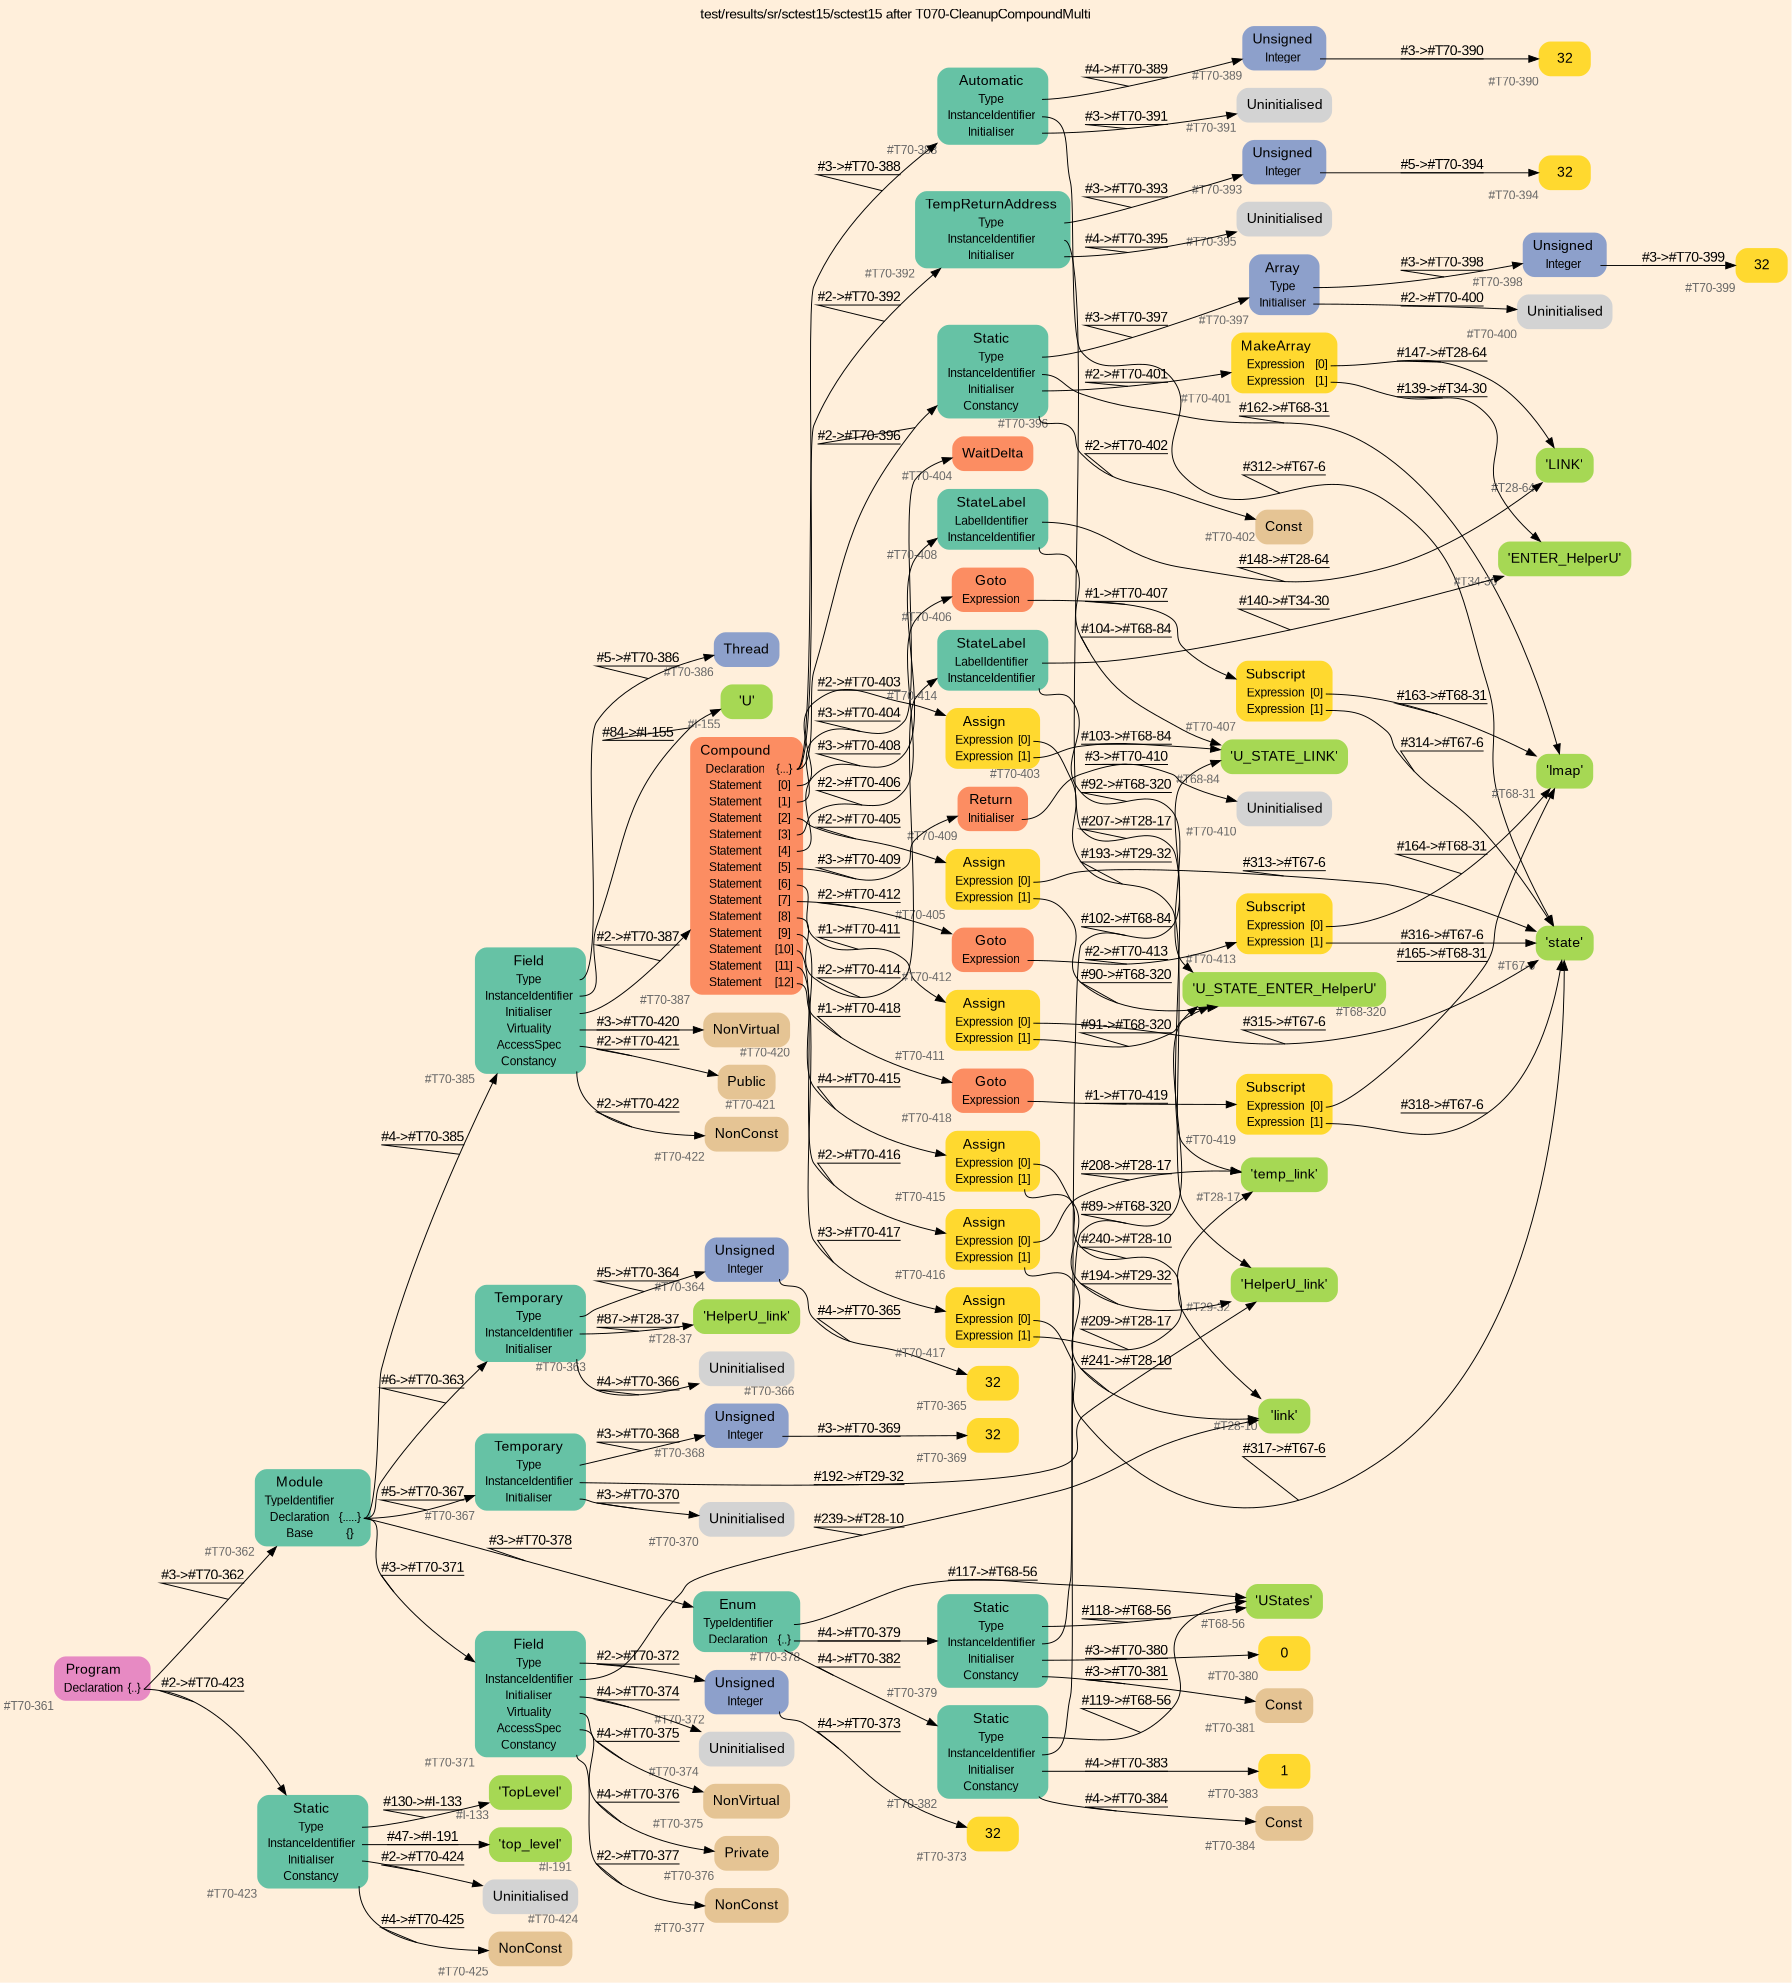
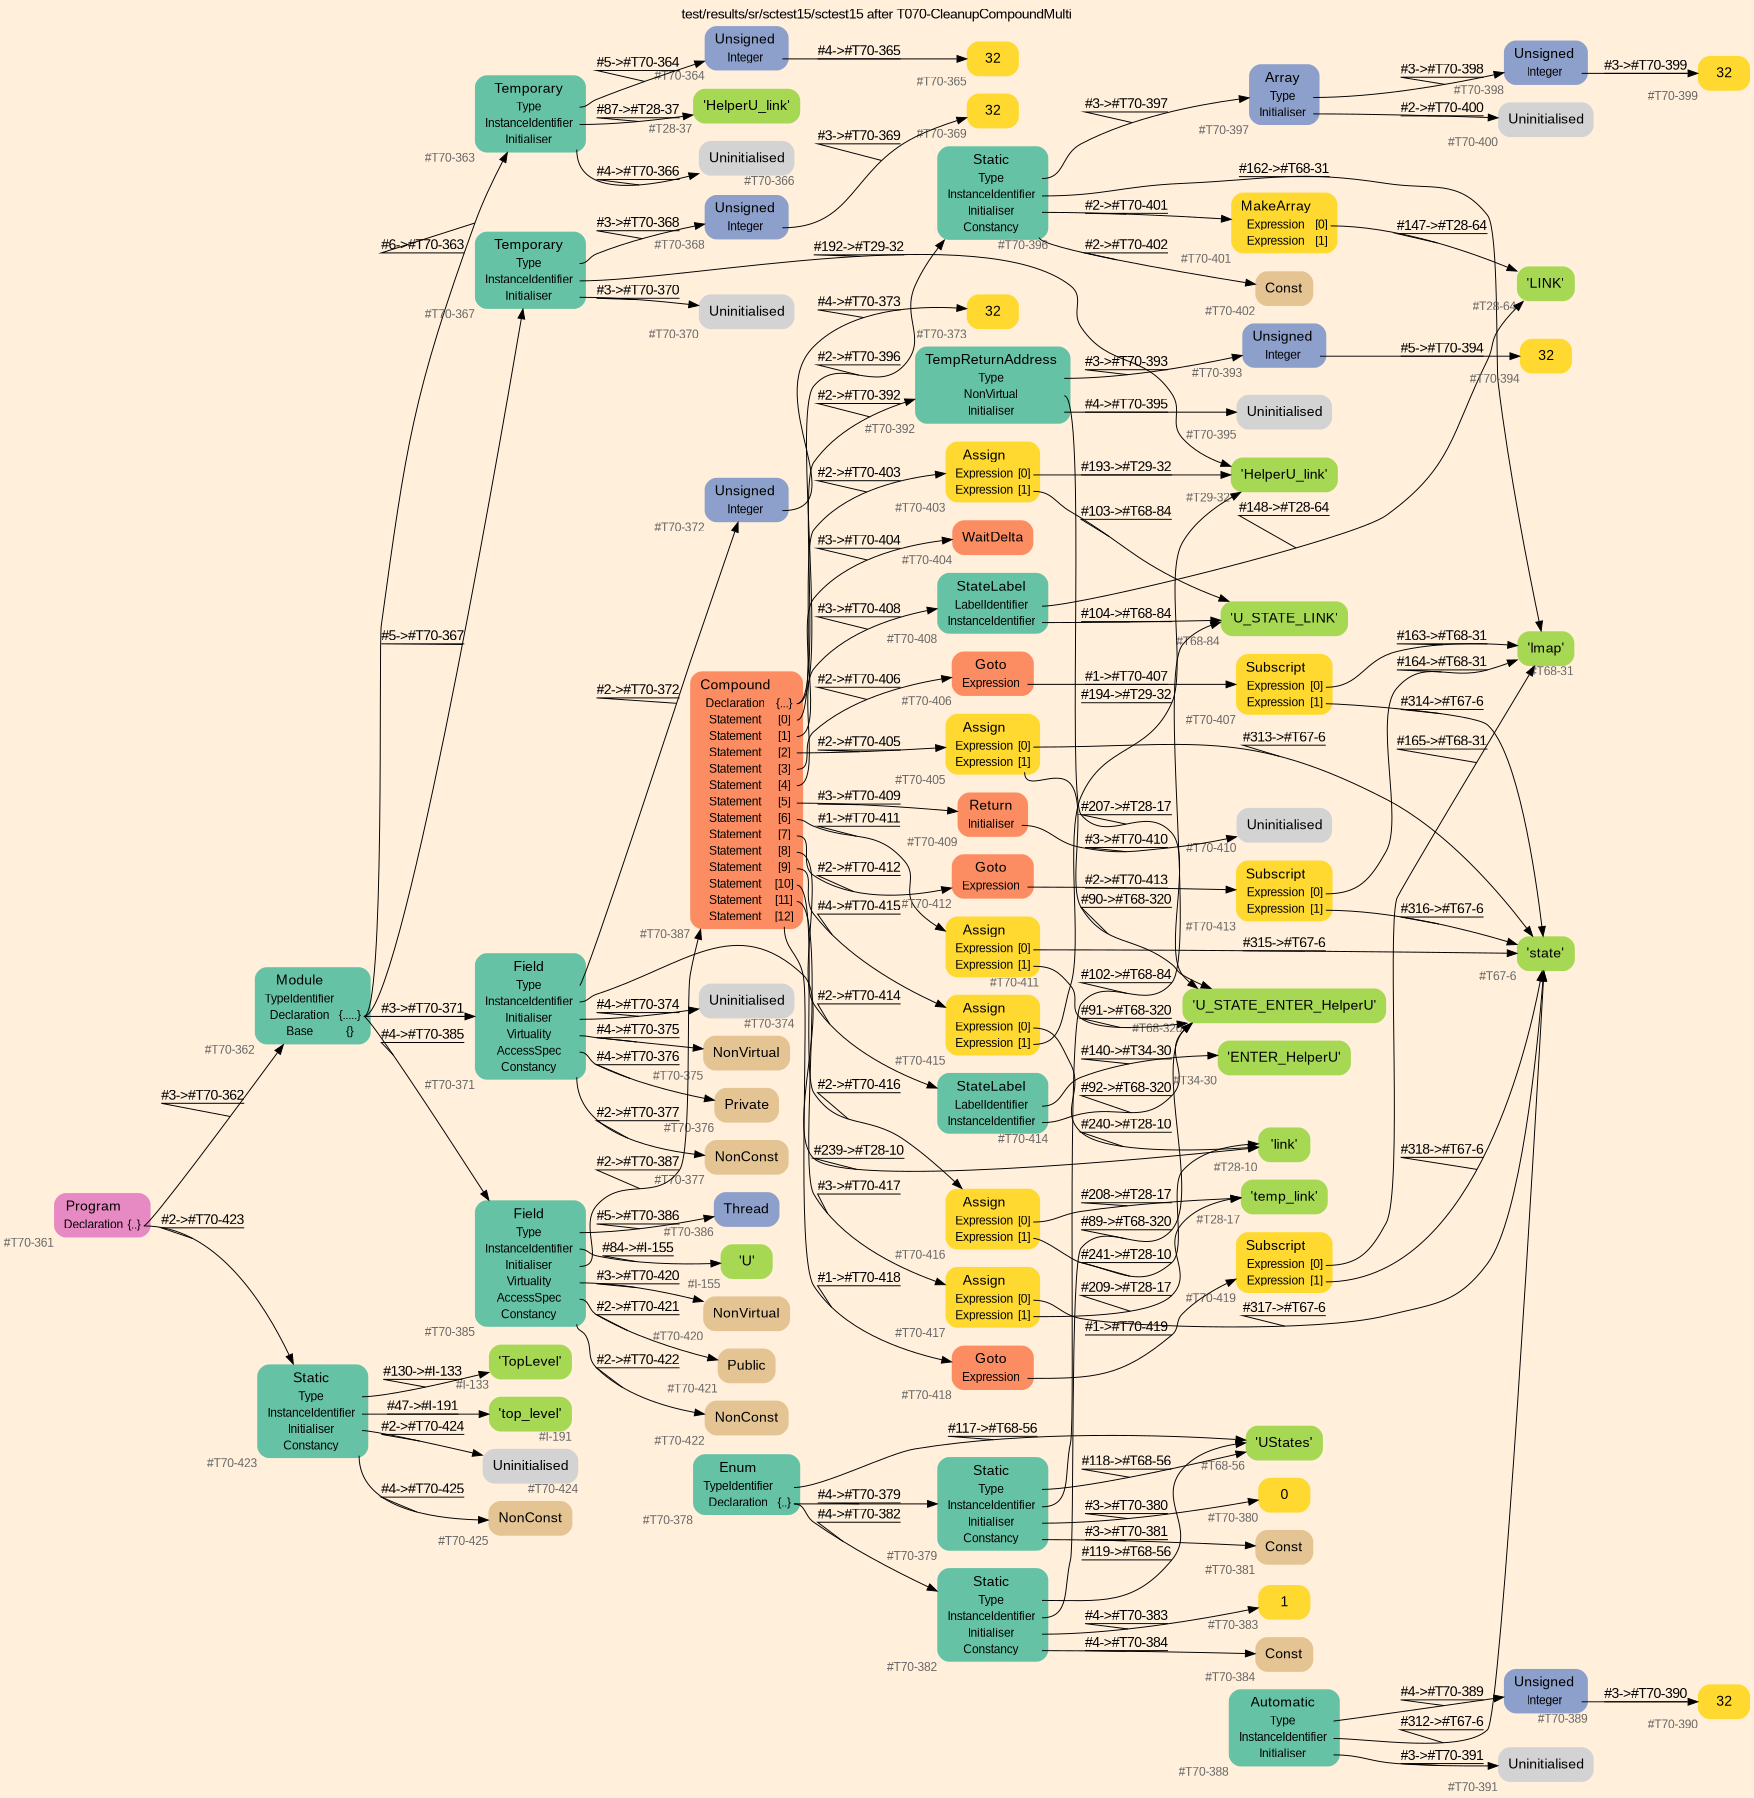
node "TempReturnAddress": text "InstanceIdentifier" -> "NonVirtual"
edge "Compound" -> "Automatic": removed, label "#3->#T70-388"
edge "MakeArray" -> "'ENTER_HelperU'": removed, label "#139->#T34-30"
edge "TempReturnAddress" -> "'temp_link'": now "TempReturnAddress" -> "'U_STATE_ENTER_HelperU'"
edge "Module" -> "Enum": removed, label "#3->#T70-378"
